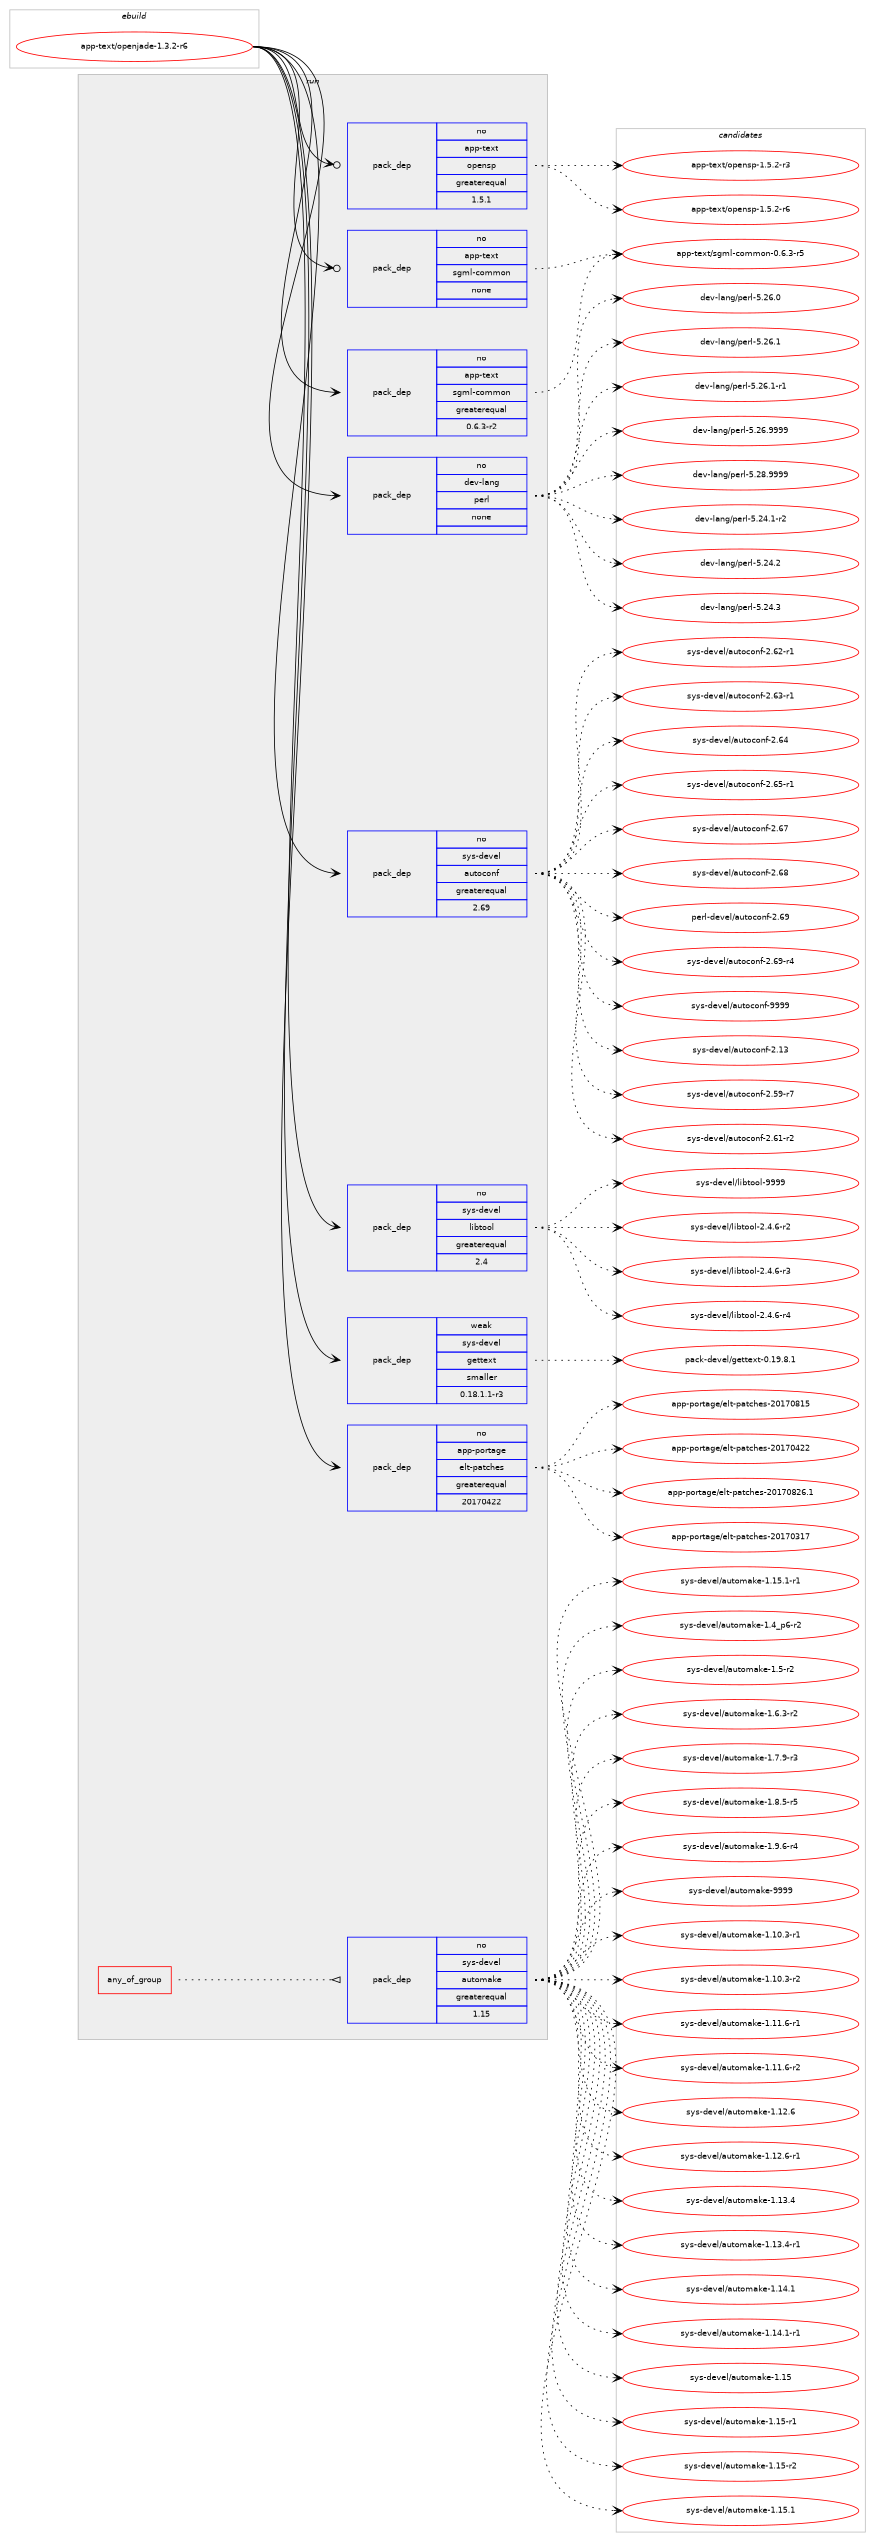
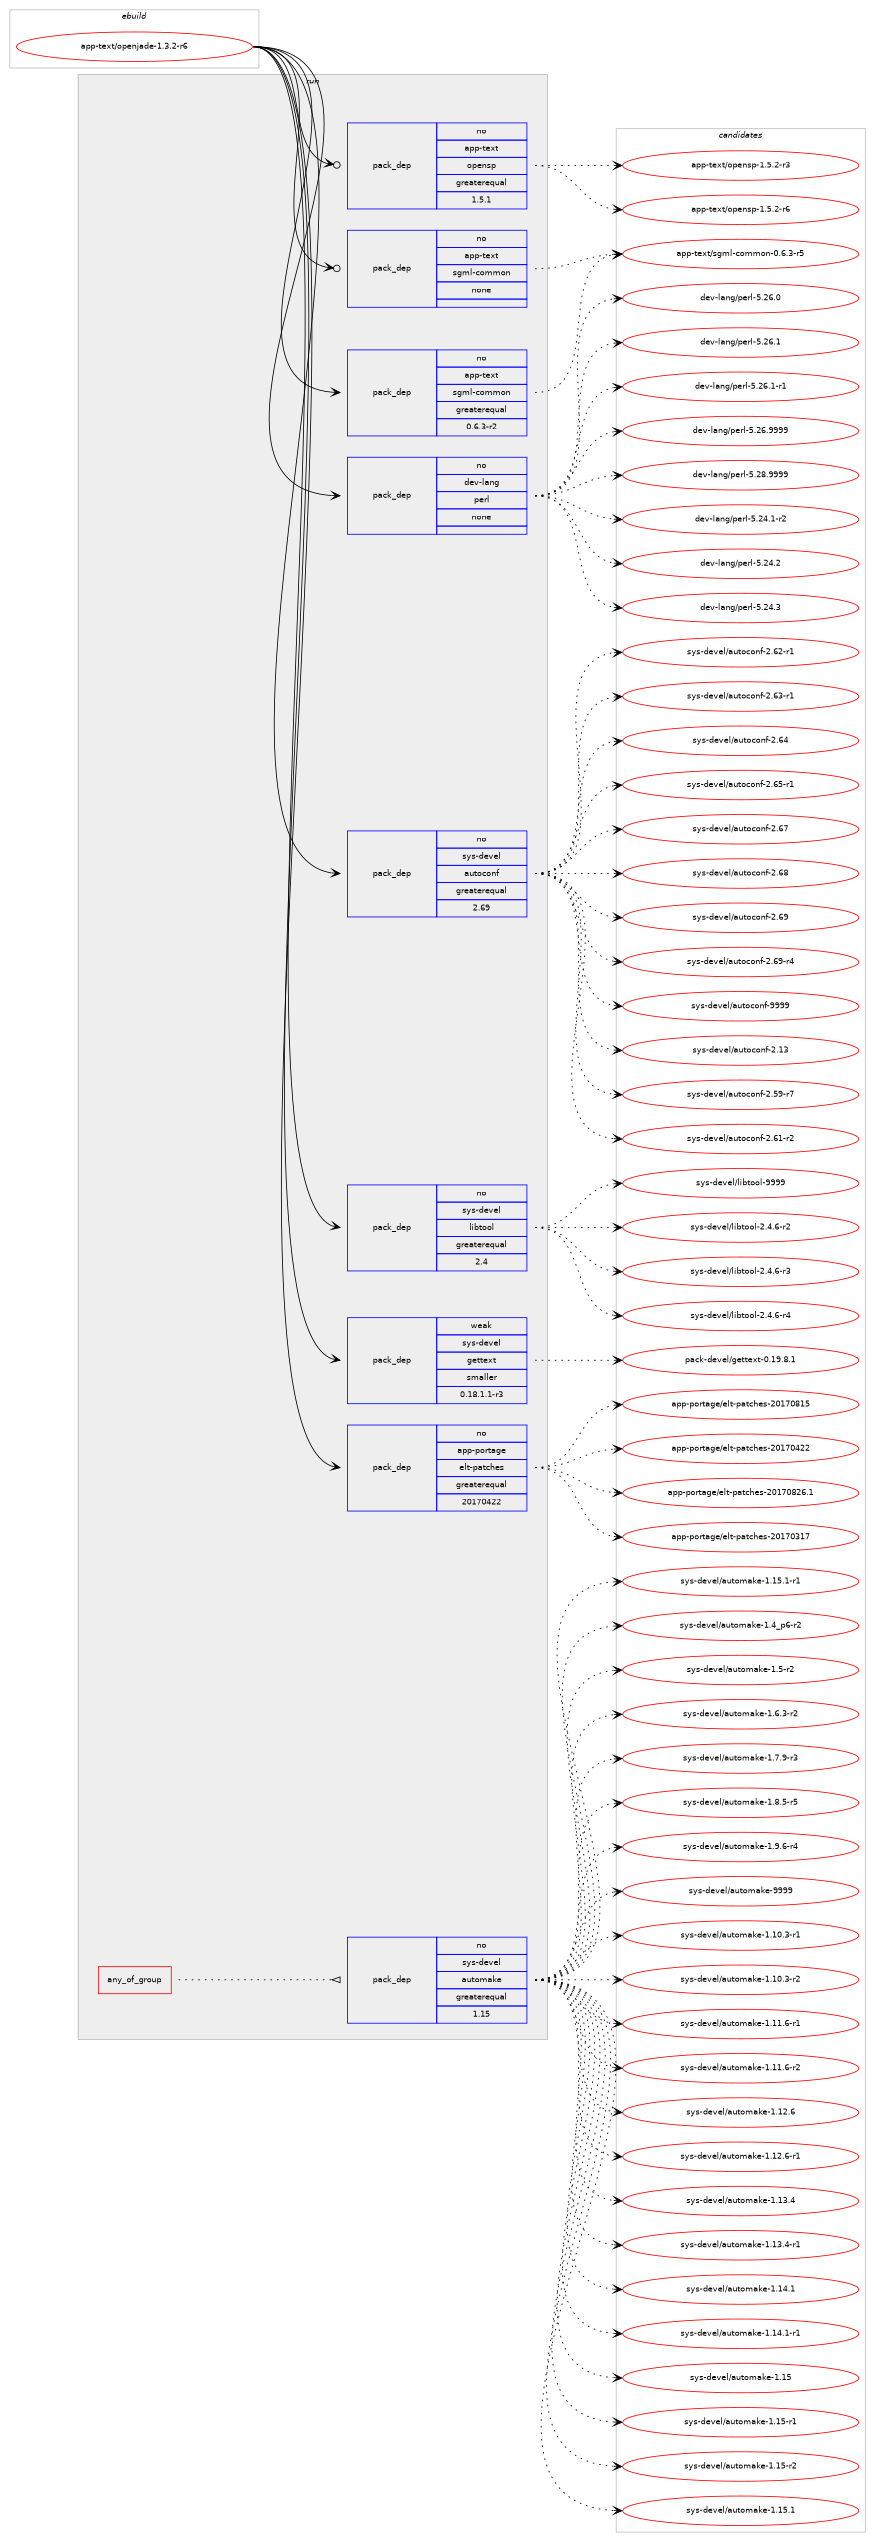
node "perl-devel/autoconf-2.69": label "perl-devel/autoconf-2.69" -> "sys-devel/autoconf-2.69"
